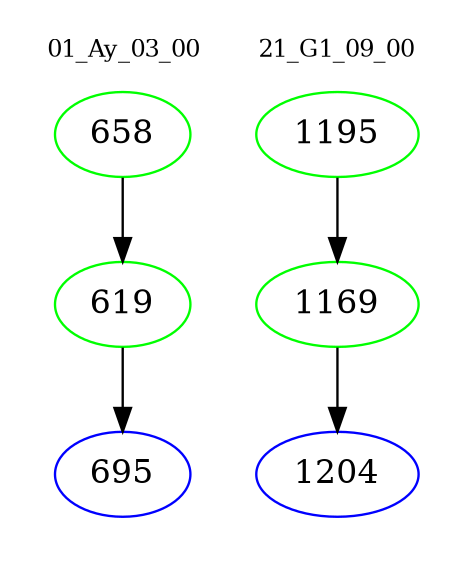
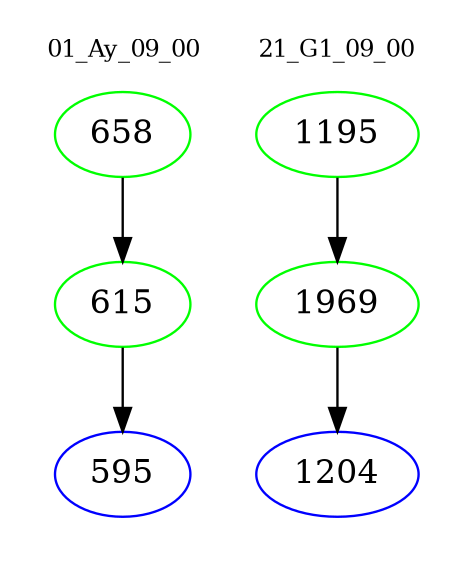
cluster "01_Ay_03_00": label "01_Ay_03_00" -> "01_Ay_09_00"
node "619": label "619" -> "615"
node "1169": label "1169" -> "1969"
node "695": label "695" -> "595"
